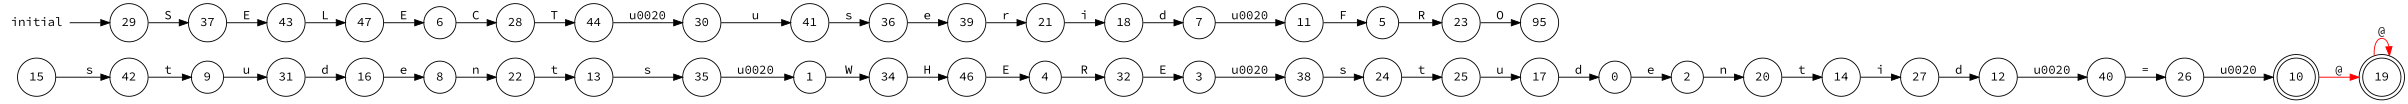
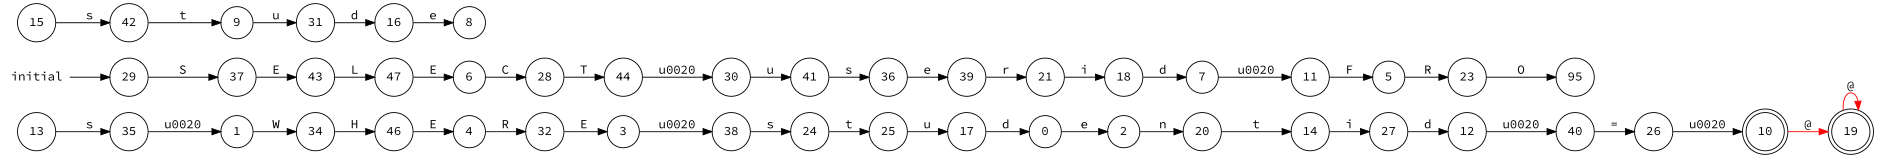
node "22": removed
